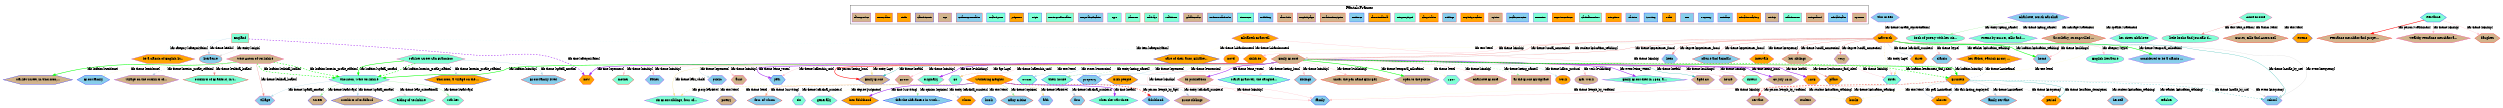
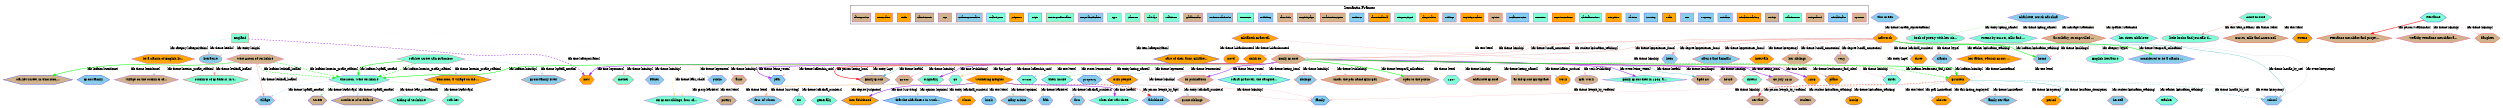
cluster "Patrick Frames": label "Patrick Frames" -> "Semantic Frames"
